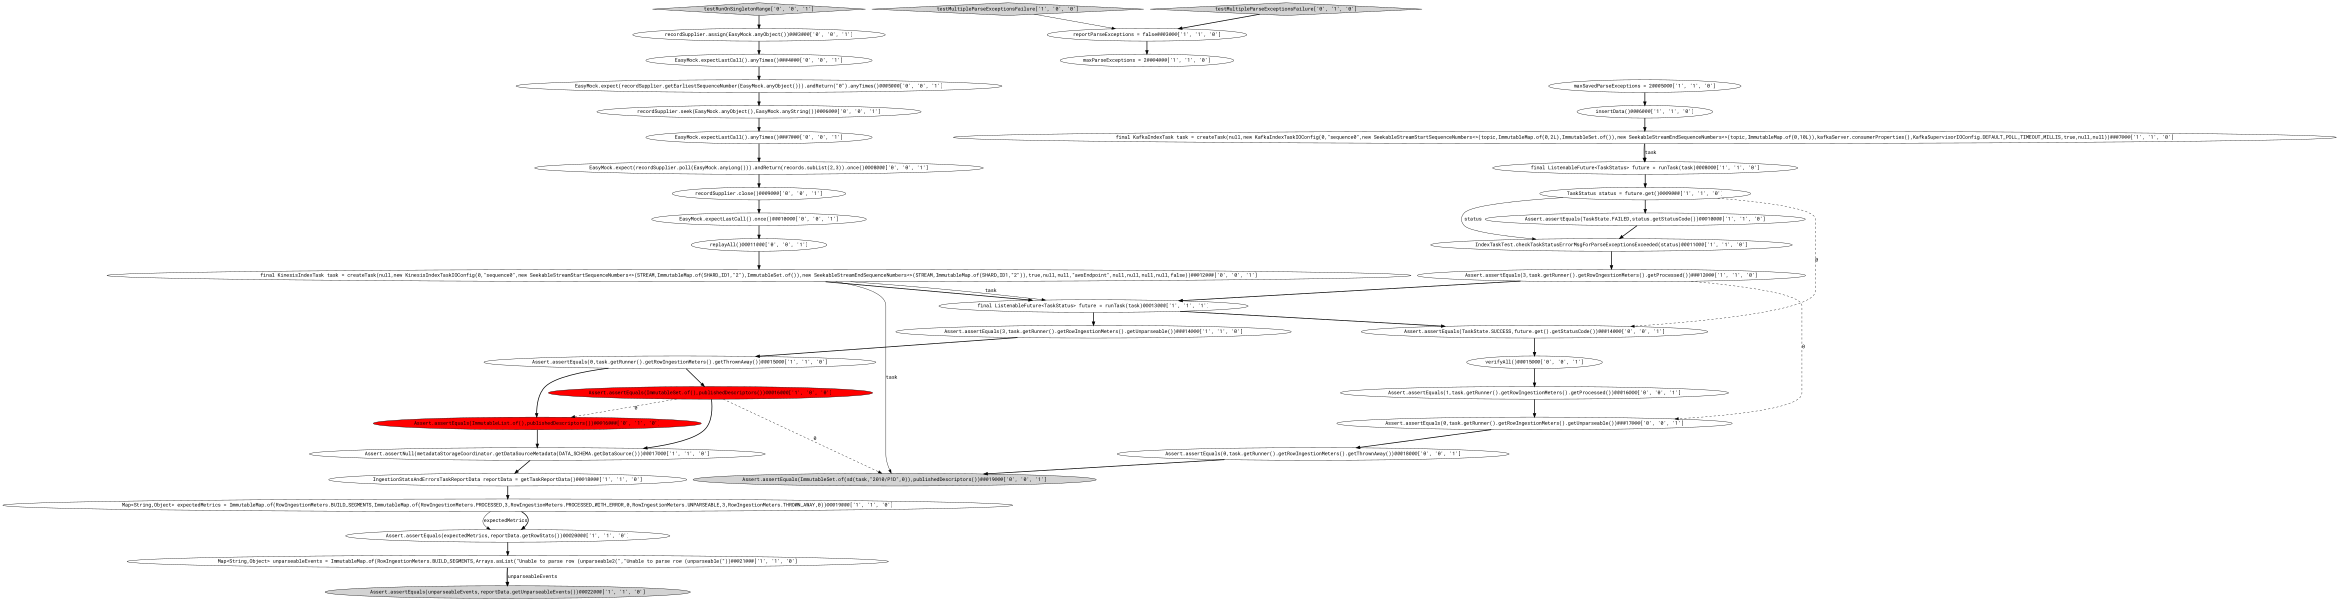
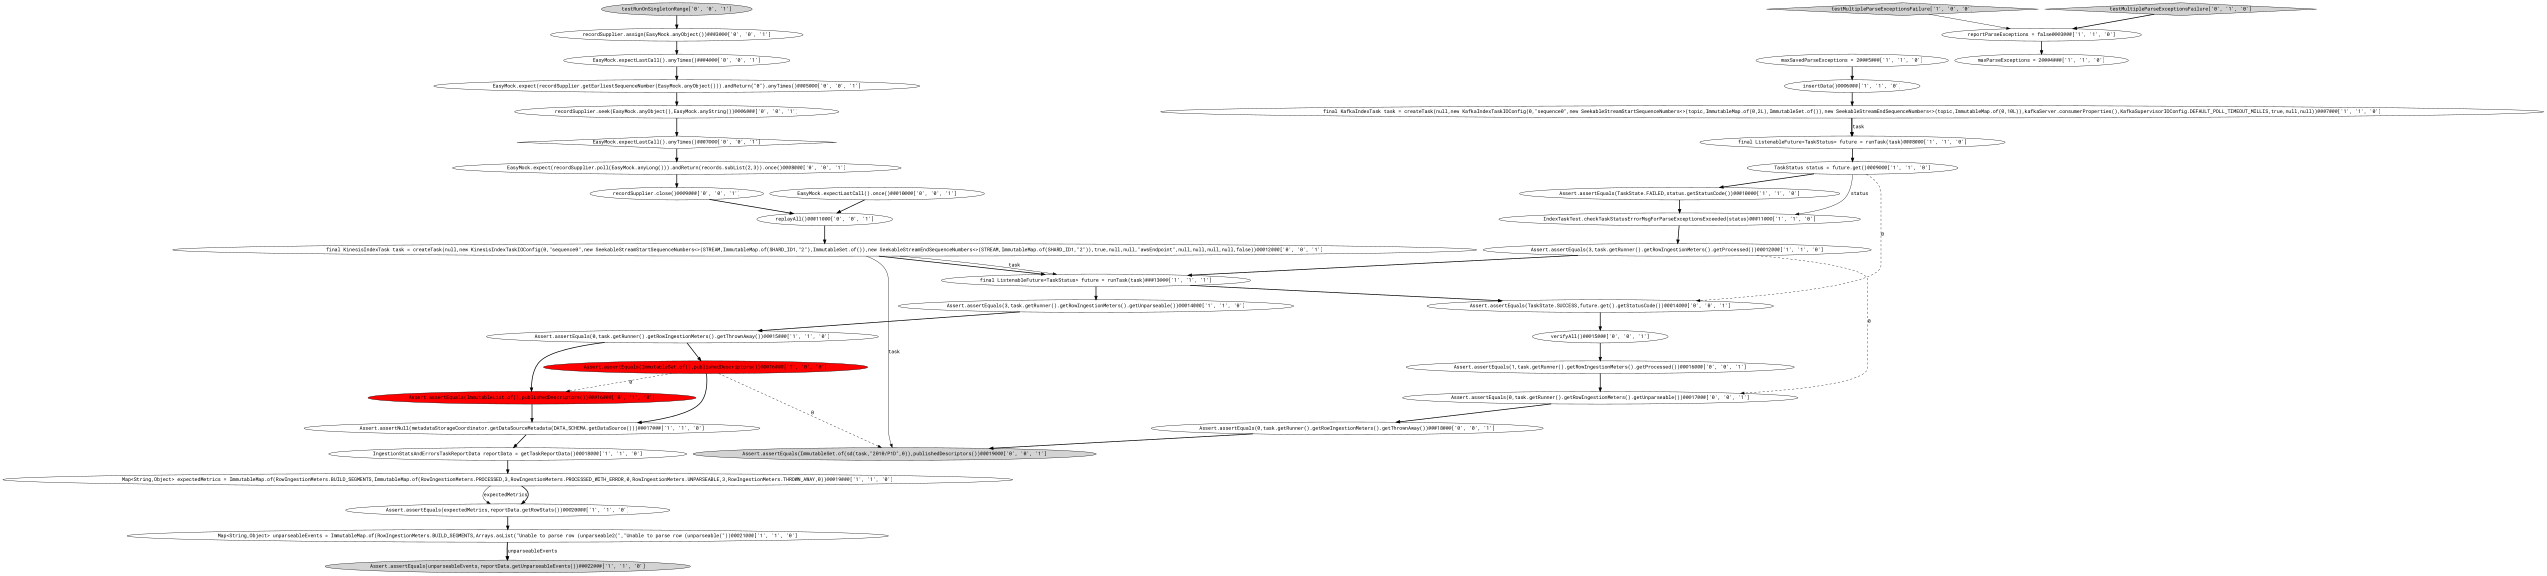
node "testRunOnSingletonRange['0', '0', '1']": shape diamond -> ellipse
node "EasyMock.expectLastCall().anyTimes()@@@7@@@['0', '0', '1']": shape ellipse -> diamond
edge "recordSupplier.close()@@@9@@@['0', '0', '1']" -> "EasyMock.expectLastCall().once()@@@10@@@['0', '0', '1']": now "recordSupplier.close()@@@9@@@['0', '0', '1']" -> "replayAll()@@@11@@@['0', '0', '1']"
